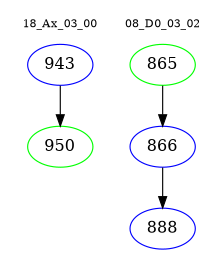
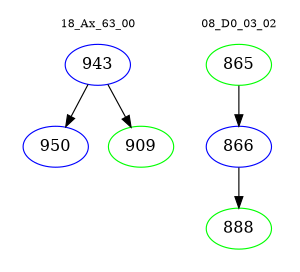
cluster "18_Ax_03_00": label "18_Ax_03_00" -> "18_Ax_63_00"
node "950": color green -> blue
node "909": added
node "888": color blue -> green
